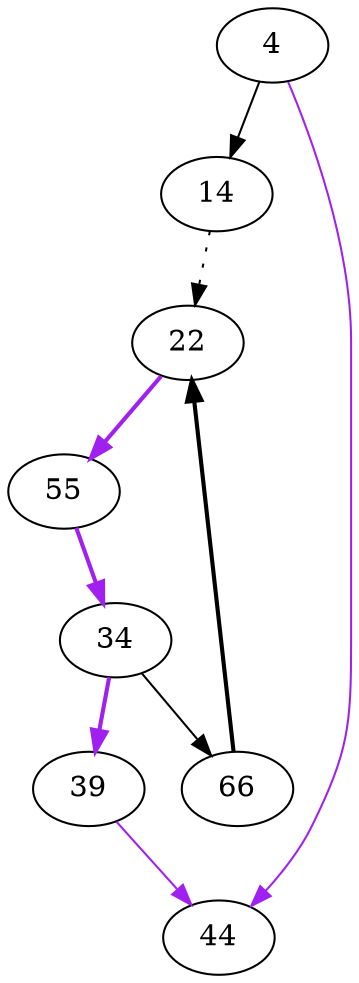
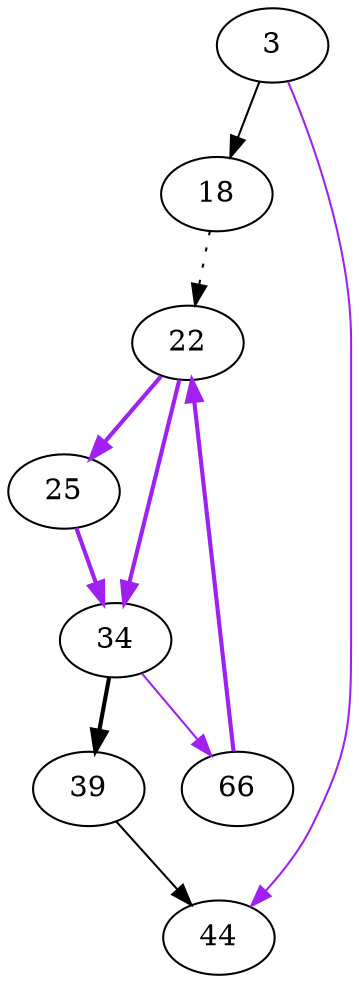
node "4": label "4" -> "3"
node "14": label "14" -> "18"
edge "22" -> "34": added
node "55": label "55" -> "25"
edge "66" -> "22": color black -> purple
edge "34" -> "39": color purple -> black
edge "34" -> "66": color black -> purple
edge "39" -> "44": color purple -> black
